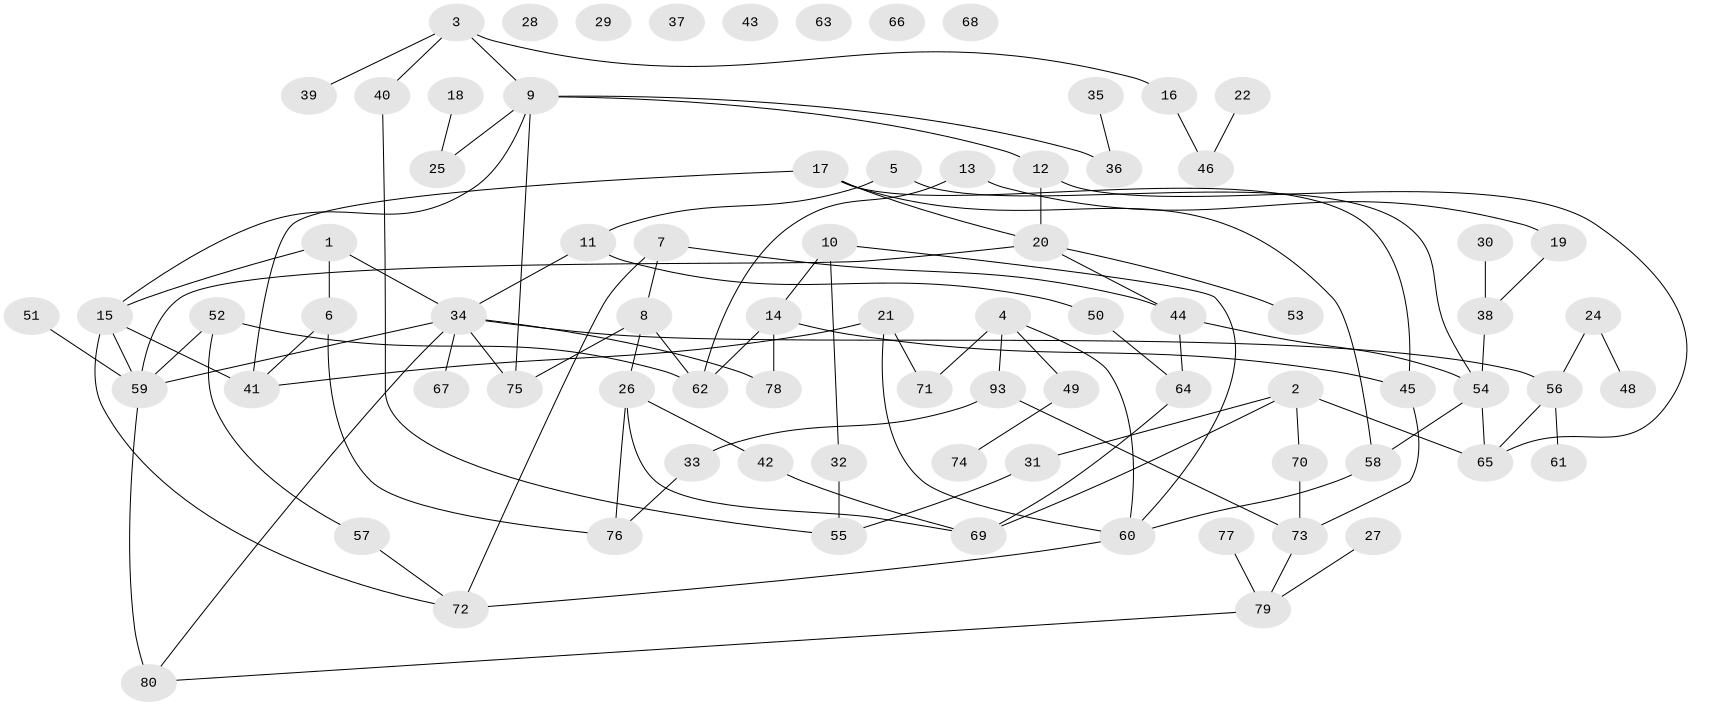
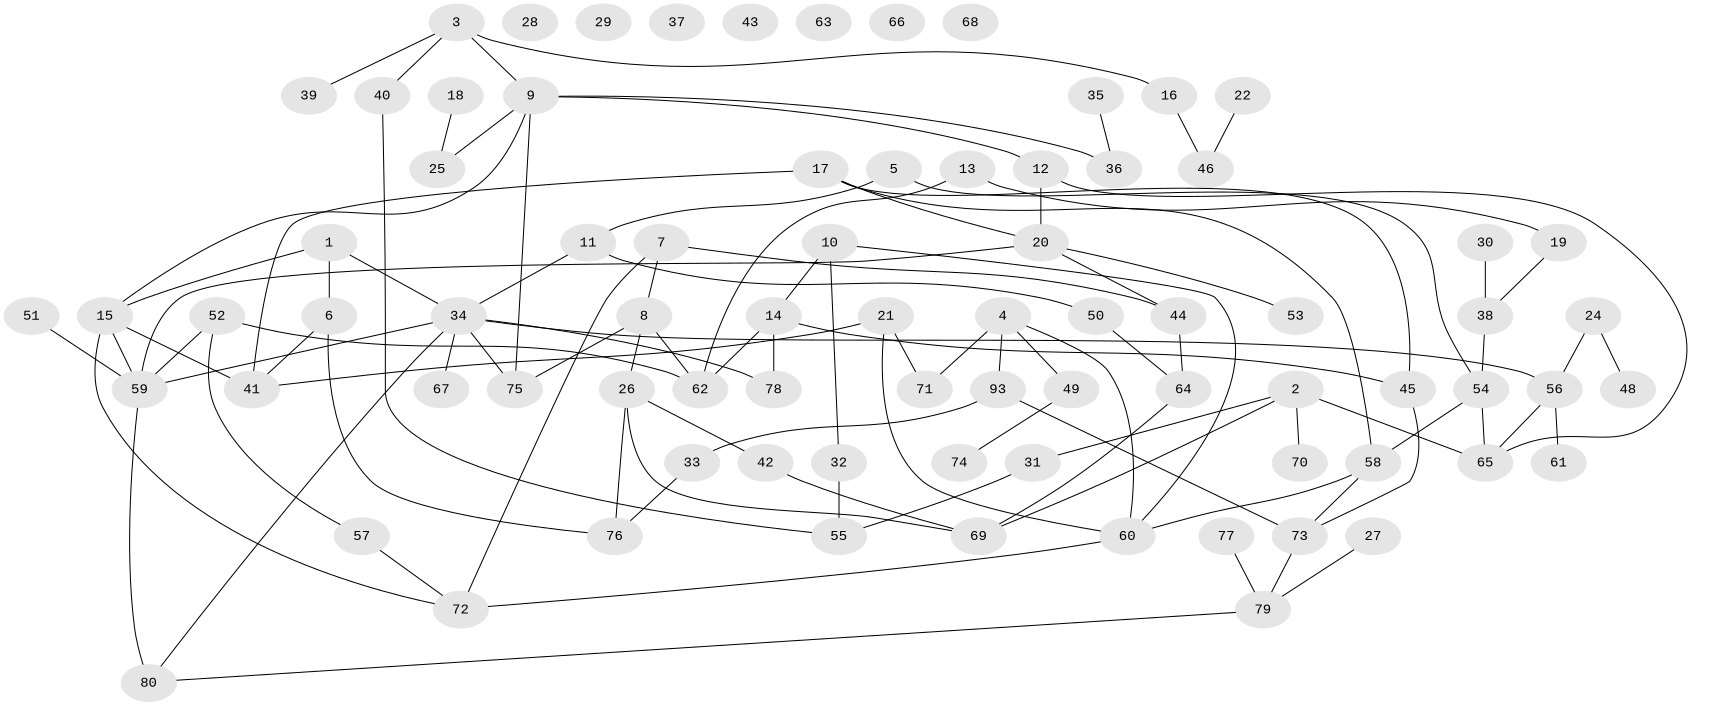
edge "44" -- "54": removed
edge "70" -- "73": now "58" -- "73"
